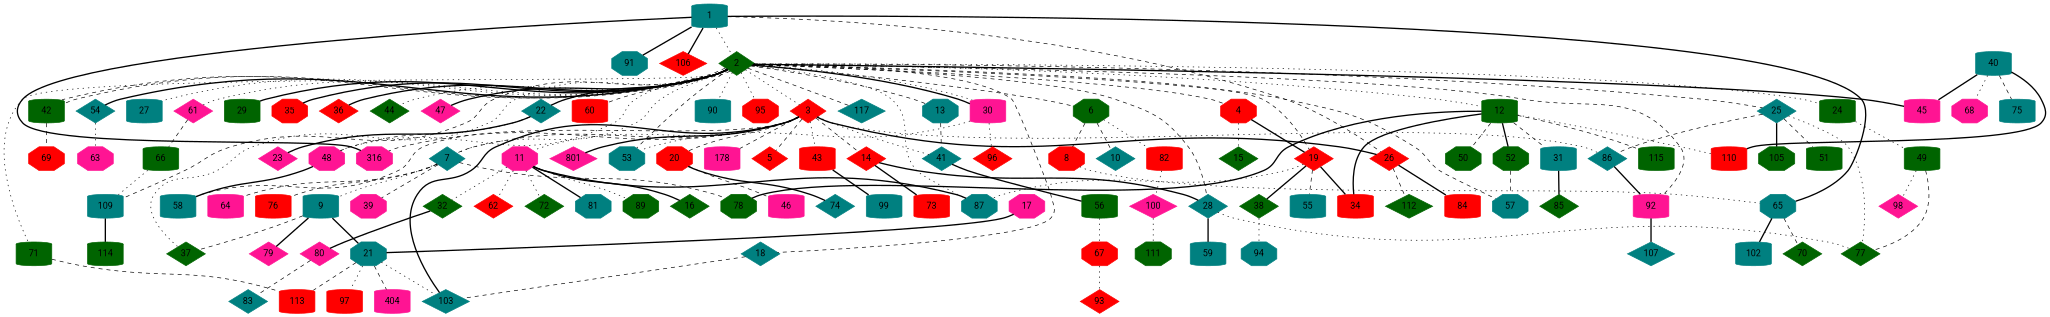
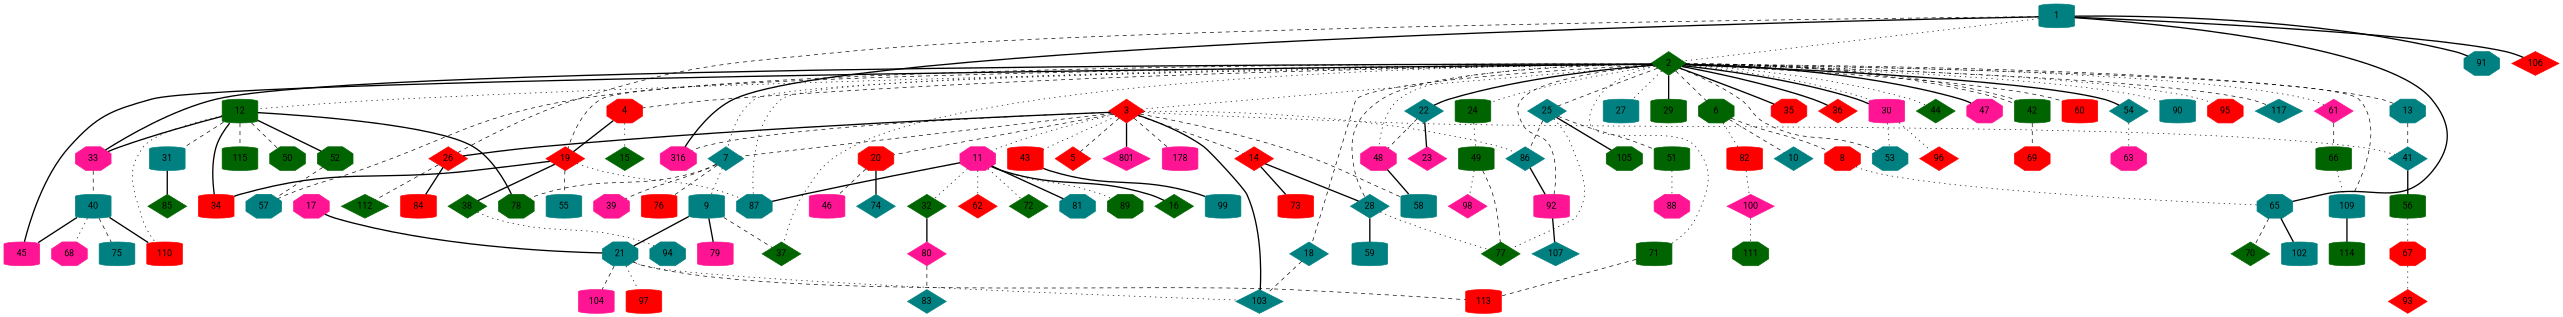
node "47": shape diamond -> octagon
node "33": added
node "64": removed
node "88": added
node "79": shape diamond -> cylinder
node "404": label "404" -> "104"
